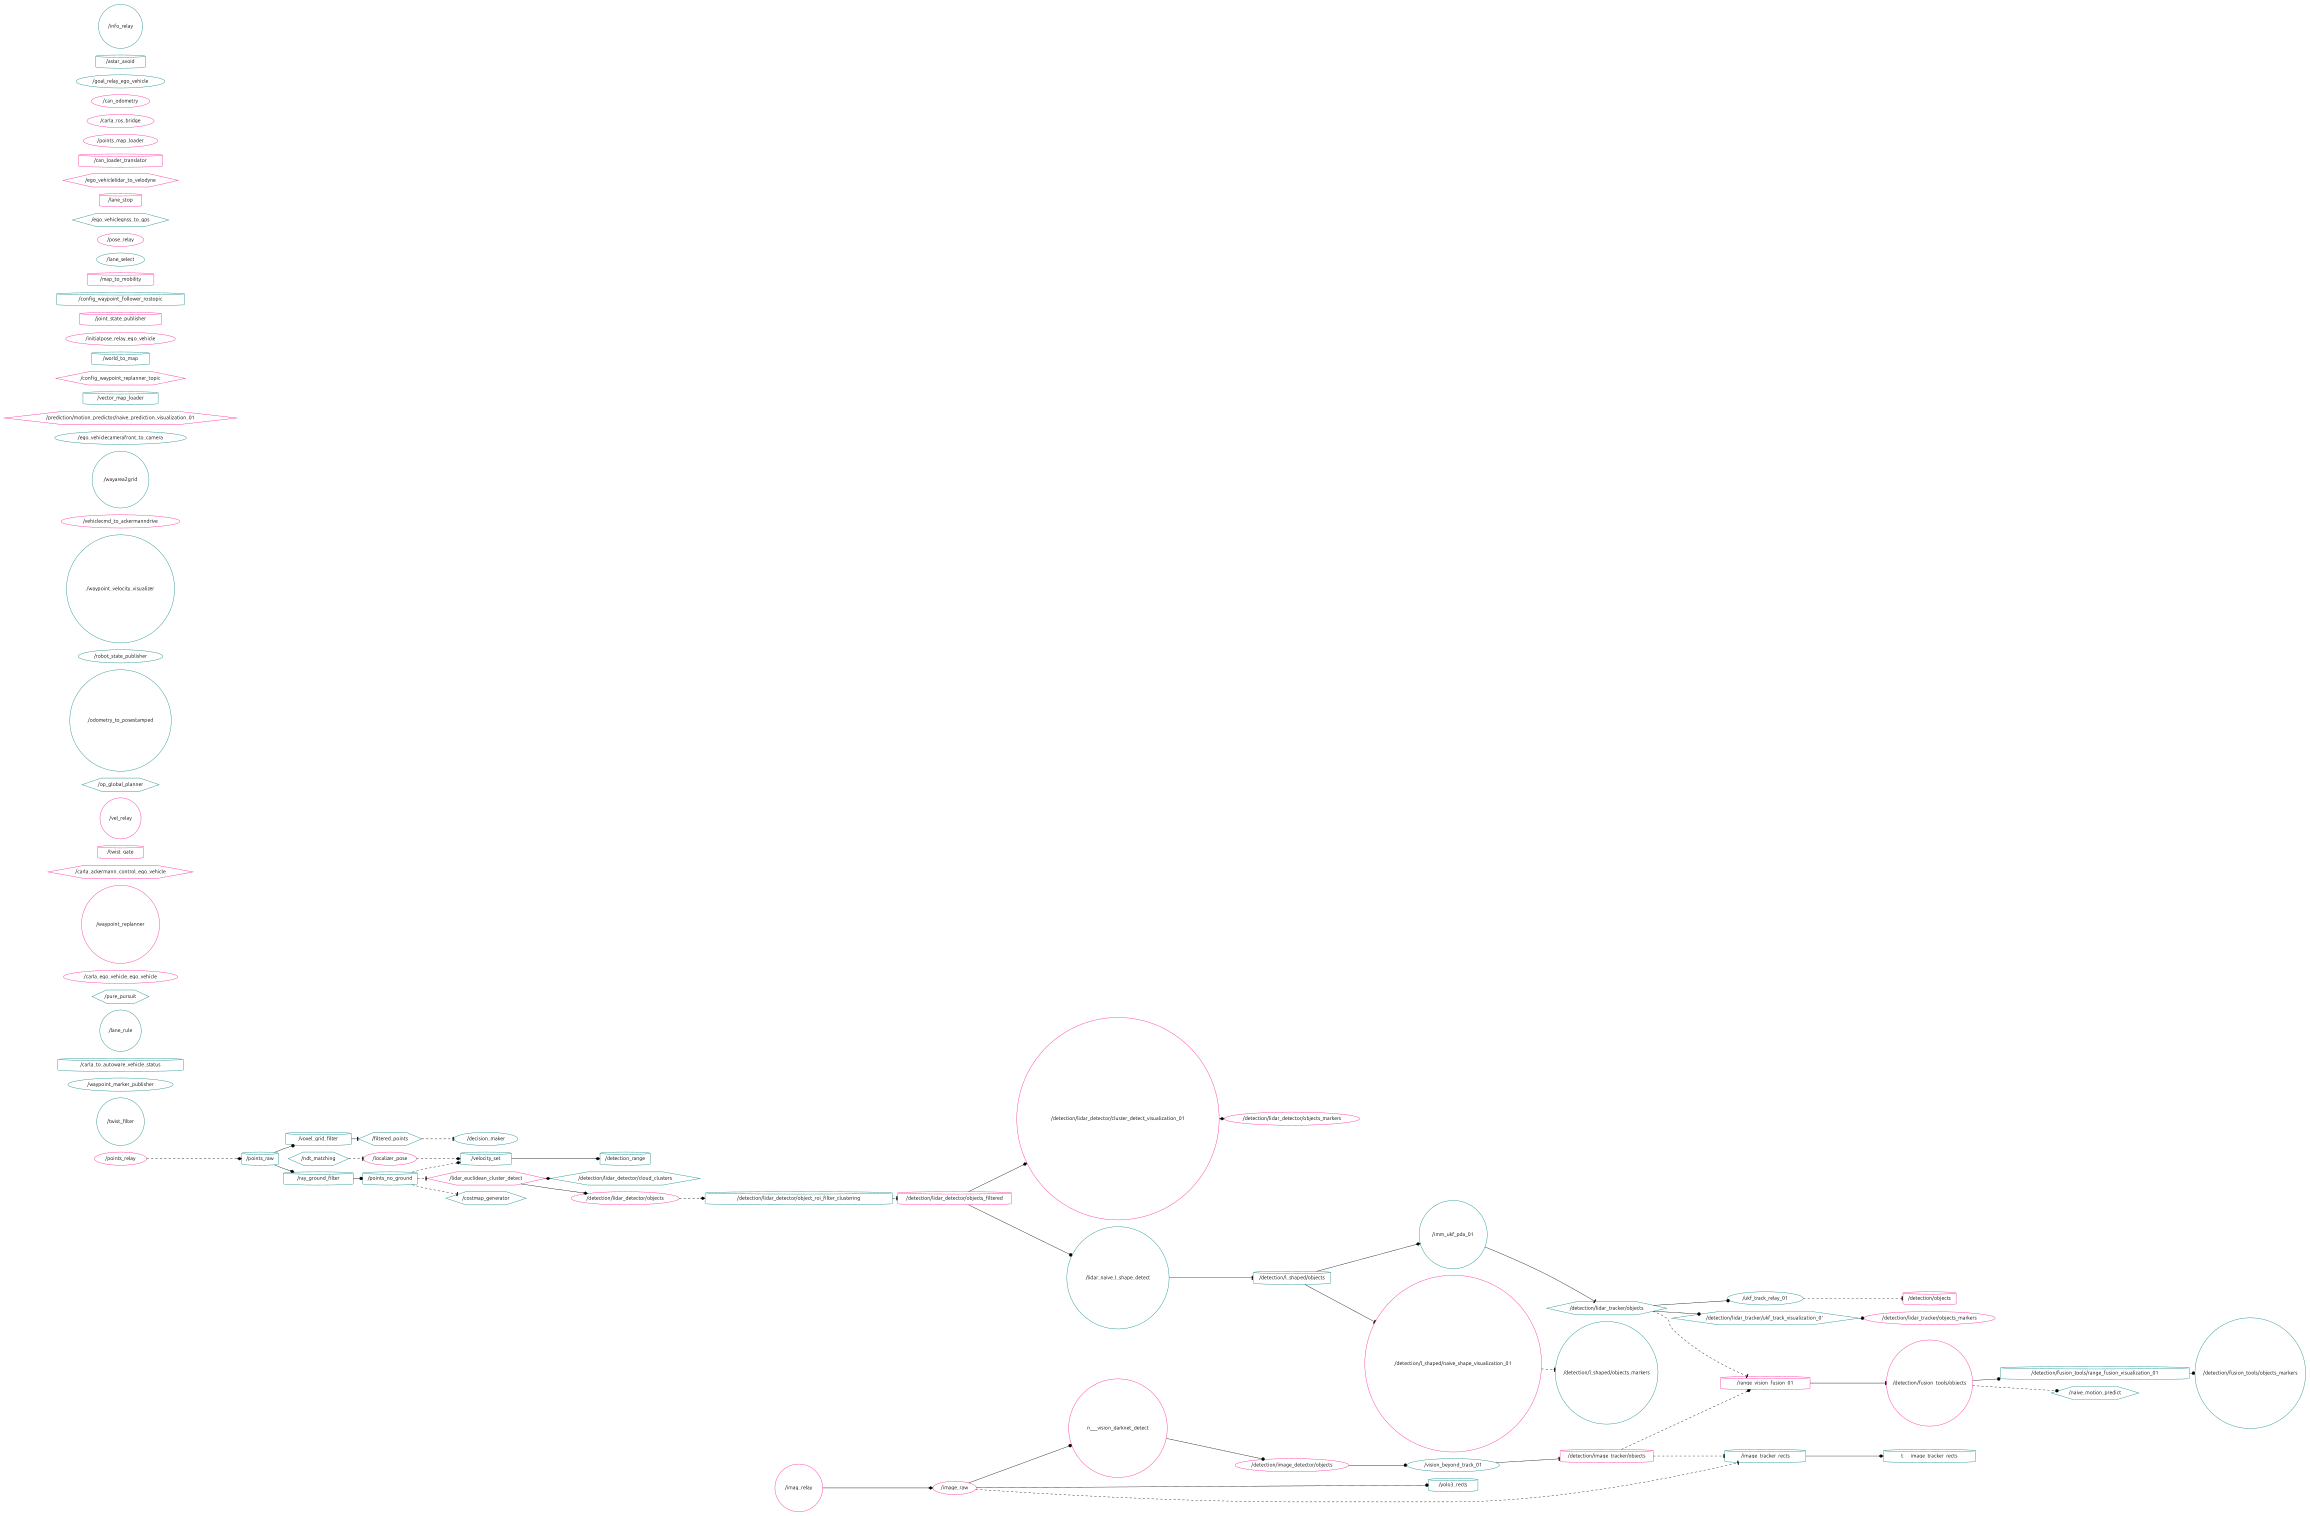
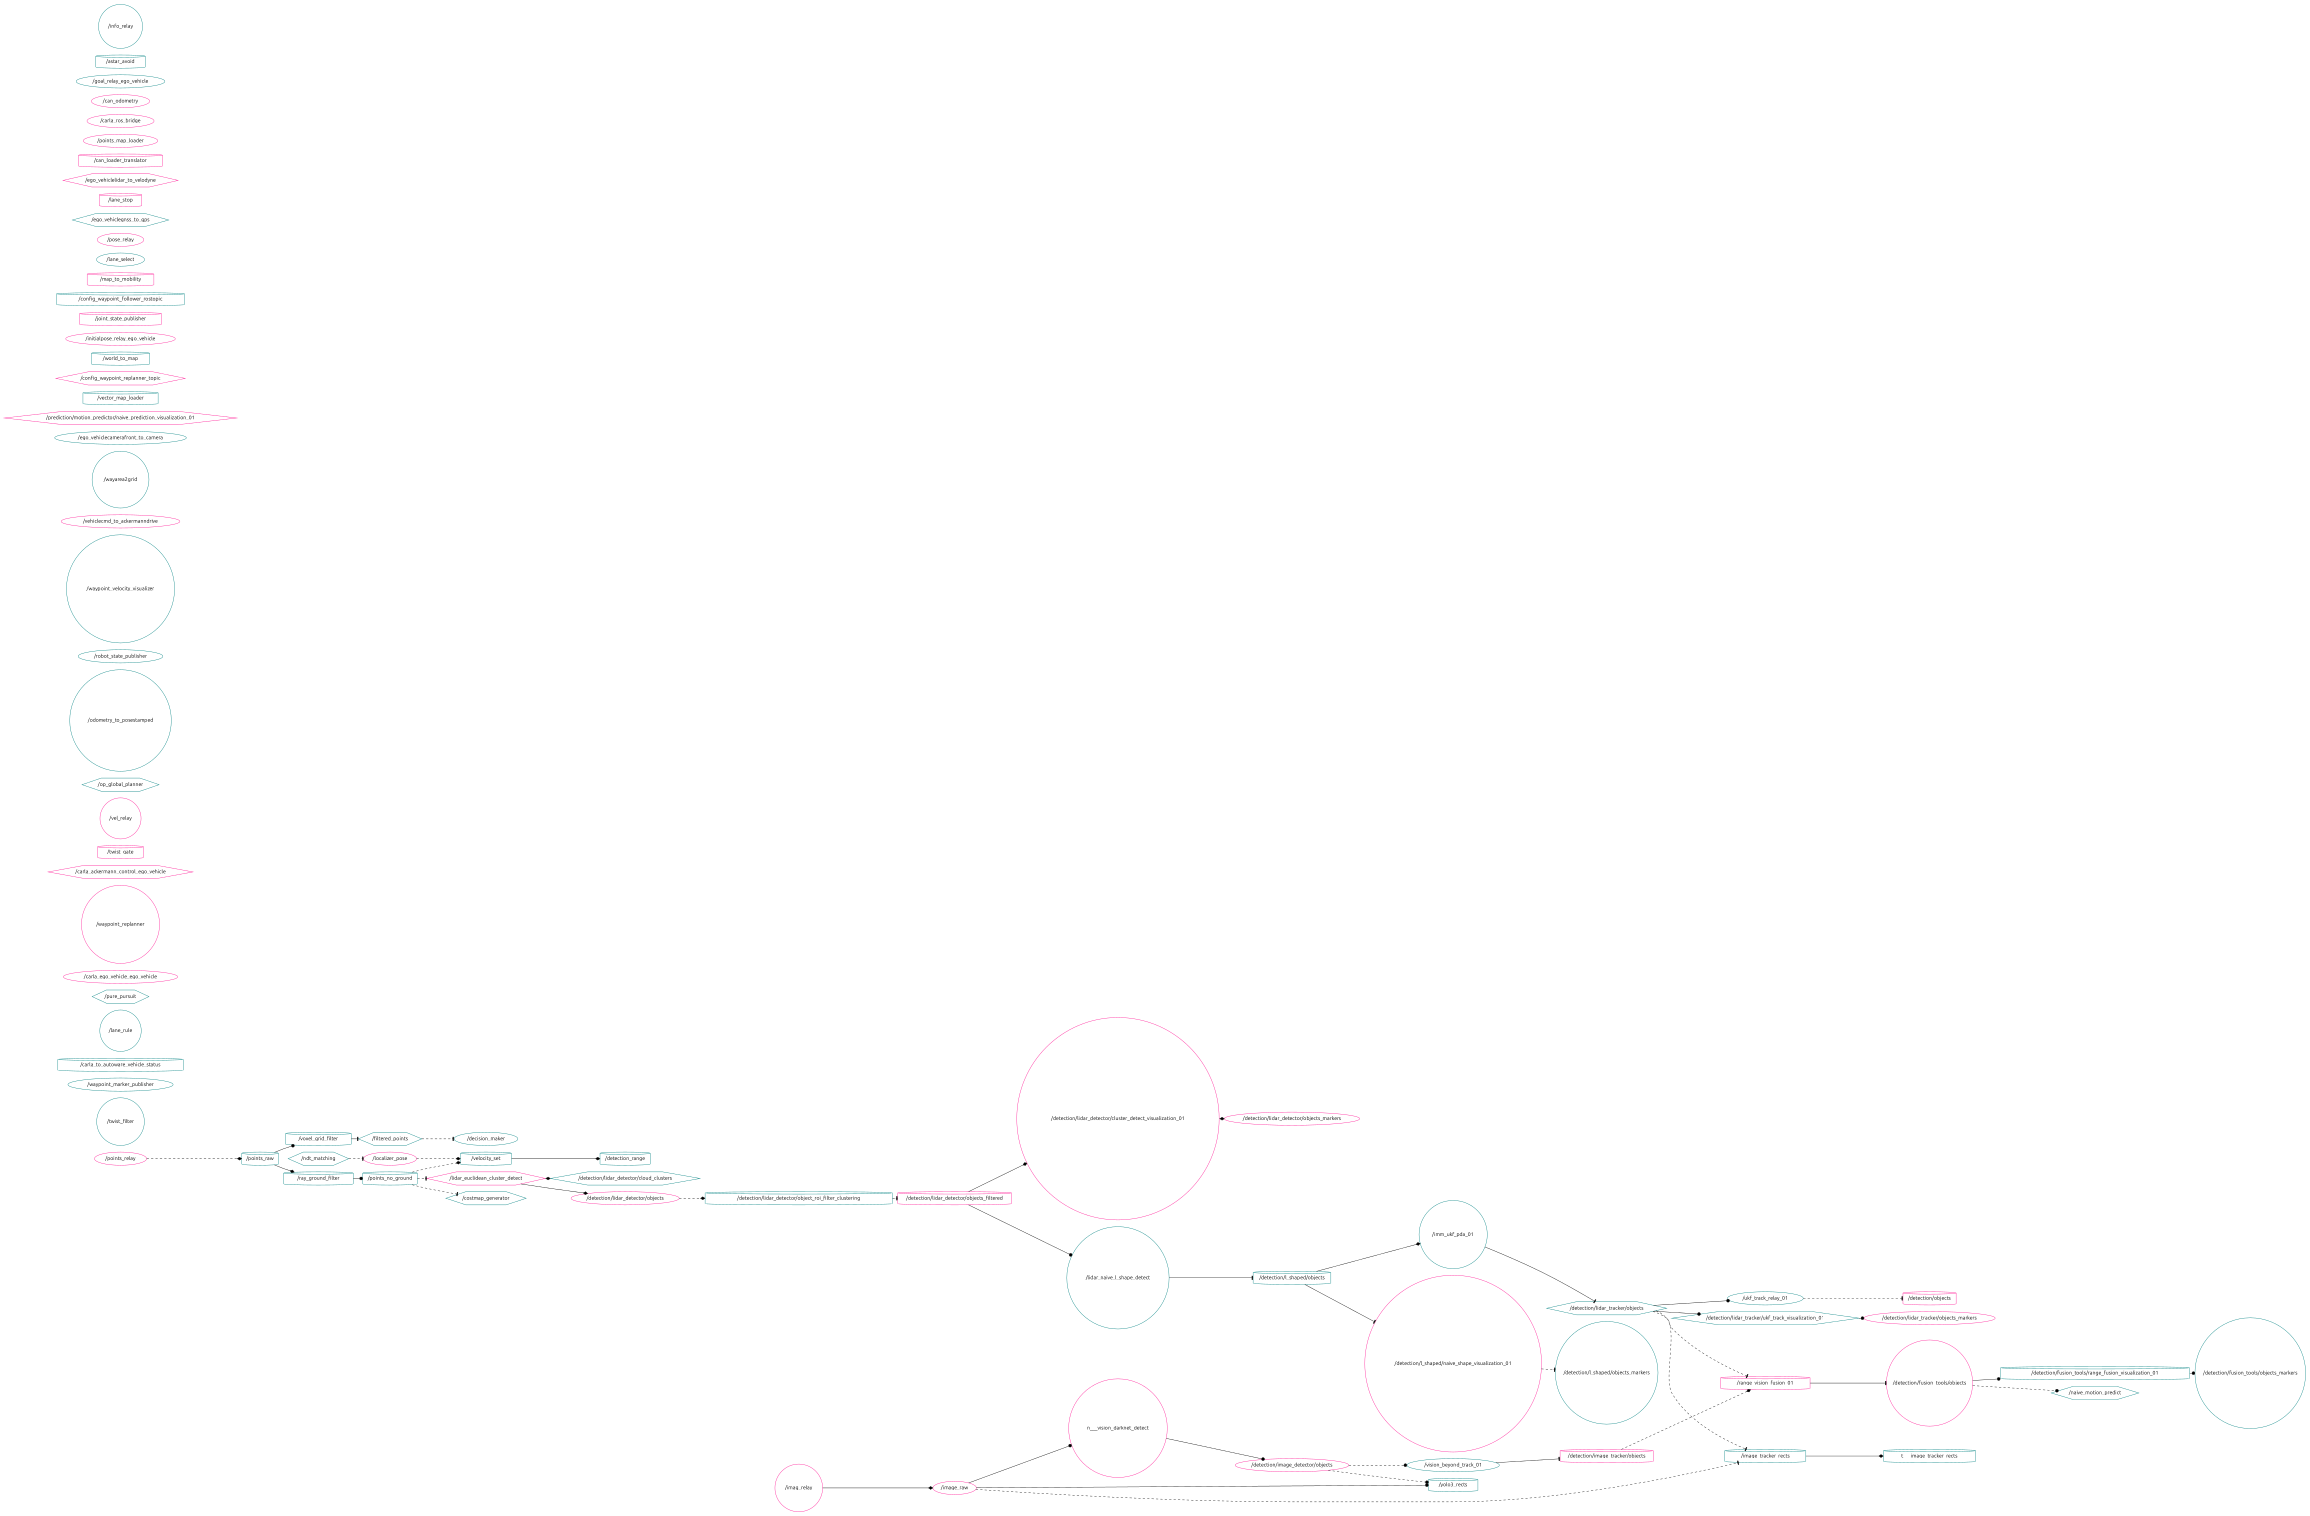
edge "/detection/image_tracker/objects" -> "/image_tracker_rects": now "/detection/lidar_tracker/objects" -> "/image_tracker_rects"
edge "/detection/image_detector/objects" -> "/vision_beyond_track_01": style bold -> dashed
edge "/detection/image_detector/objects" -> "/yolo3_rects": added
